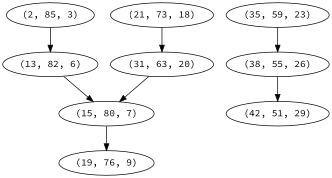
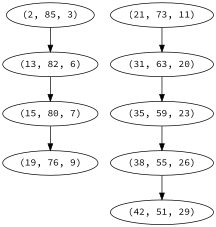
node "(21, 73, 18)": label "(21, 73, 18)" -> "(21, 73, 11)"
edge "(31, 63, 20)" -> "(15, 80, 7)": now "(31, 63, 20)" -> "(35, 59, 23)"
